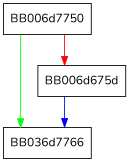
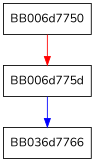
edge "BB006d7750" -> "BB036d7766": removed
node "BB006d675d": label "BB006d675d" -> "BB006d775d"
